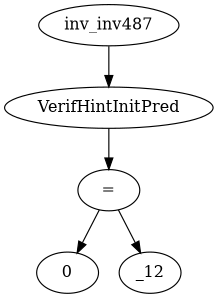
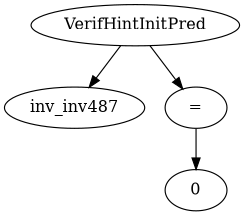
edge "inv_inv487" -> "VerifHintInitPred": reversed
node "_12": removed
